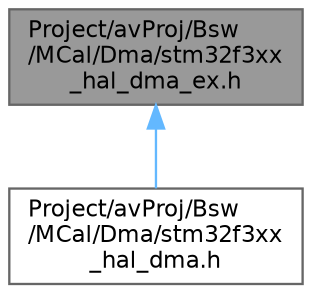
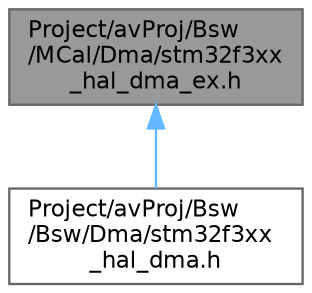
node "Project/avProj/Bsw /MCal/Dma/stm32f3xx _hal_dma.h": label "Project/avProj/Bsw /MCal/Dma/stm32f3xx _hal_dma.h" -> "Project/avProj/Bsw /Bsw/Dma/stm32f3xx _hal_dma.h"
